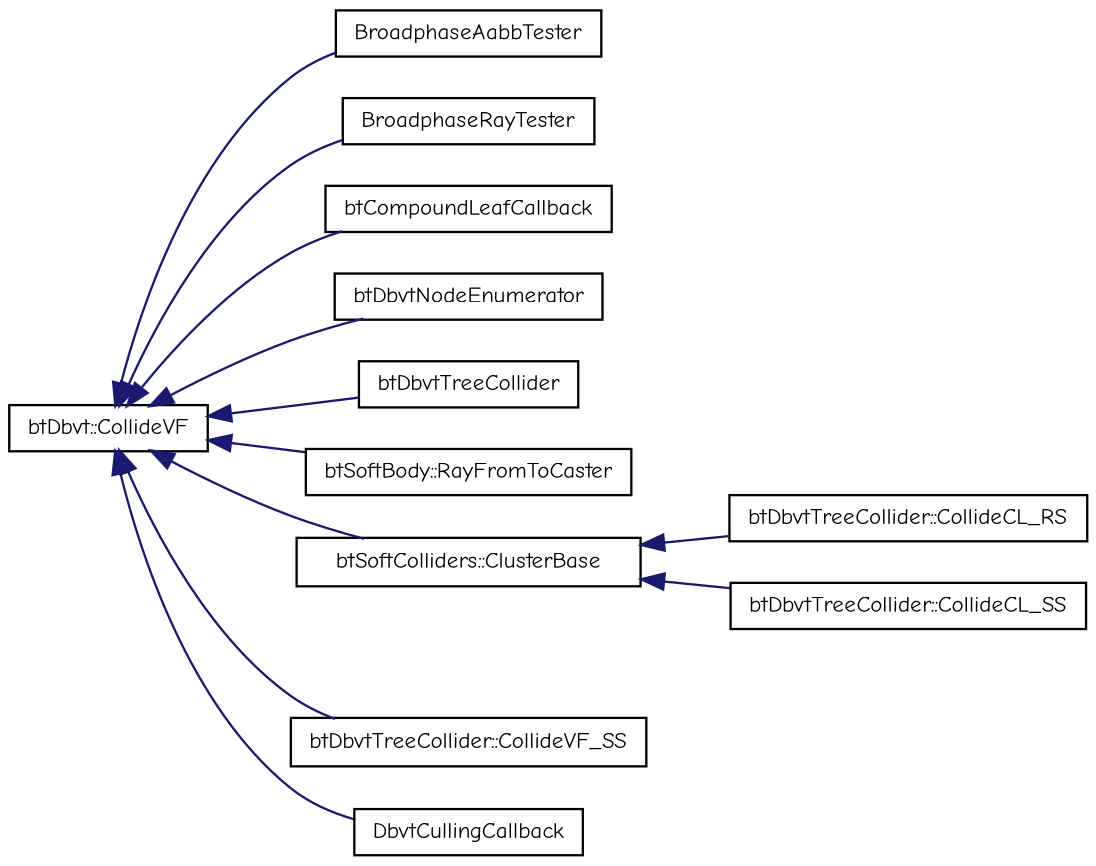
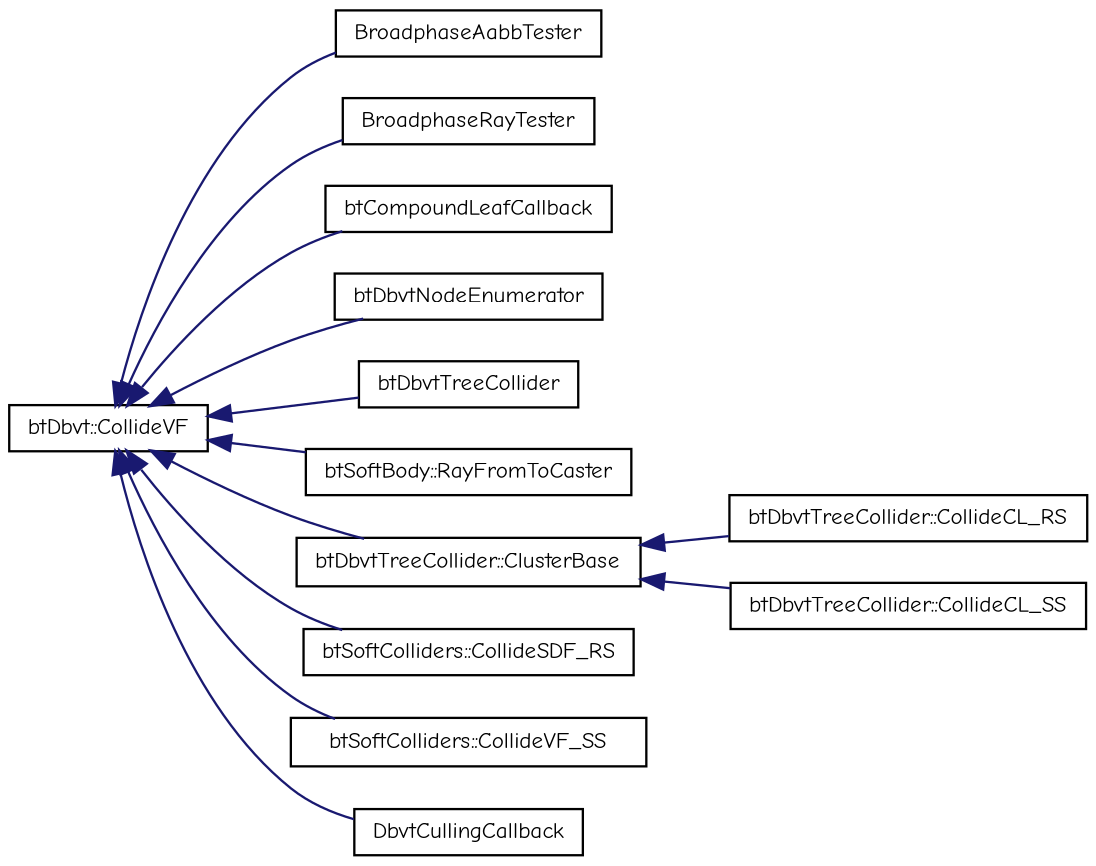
node "btSoftColliders::ClusterBase": label "btSoftColliders::ClusterBase" -> "btDbvtTreeCollider::ClusterBase"
node "btSoftColliders::CollideSDF_RS": added
node "btDbvtTreeCollider::CollideVF_SS": label "btDbvtTreeCollider::CollideVF_SS" -> "btSoftColliders::CollideVF_SS"
